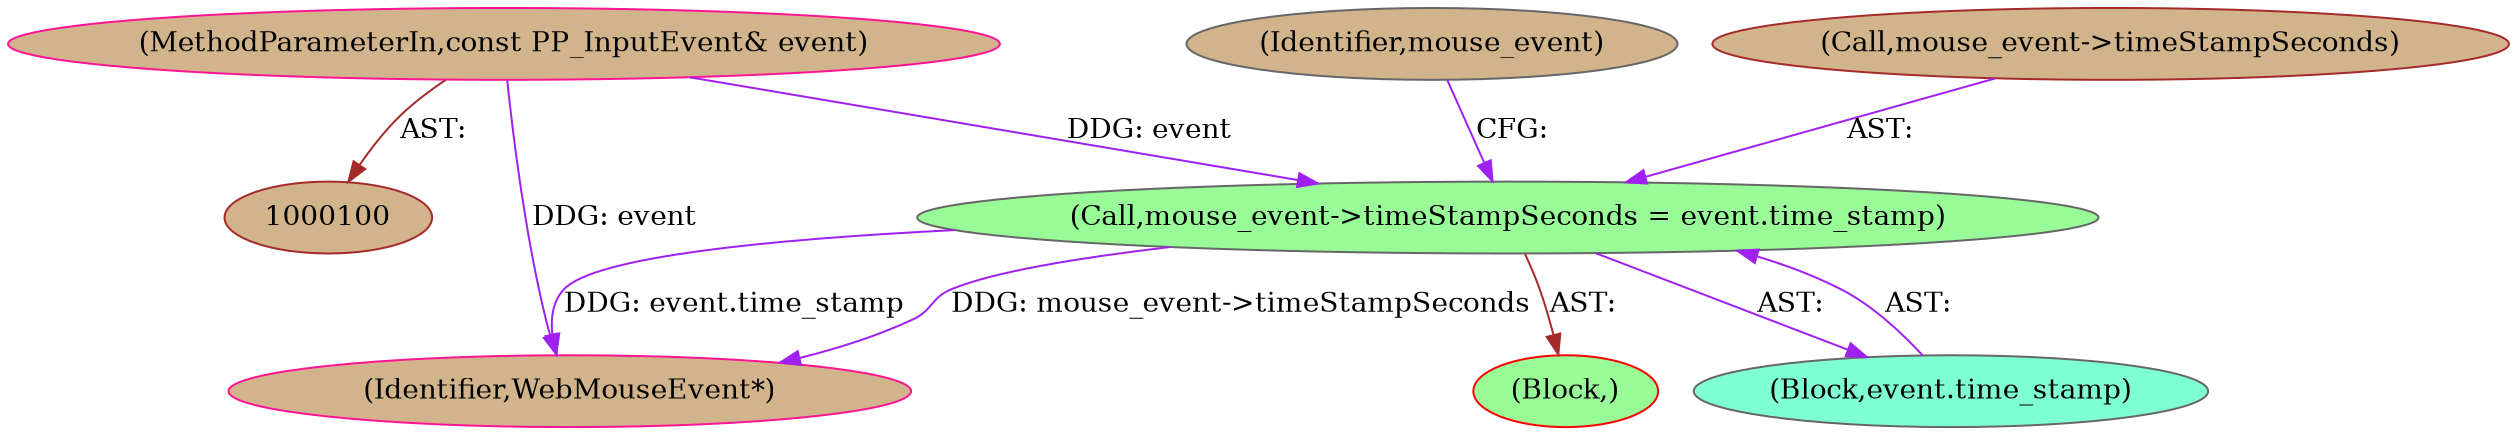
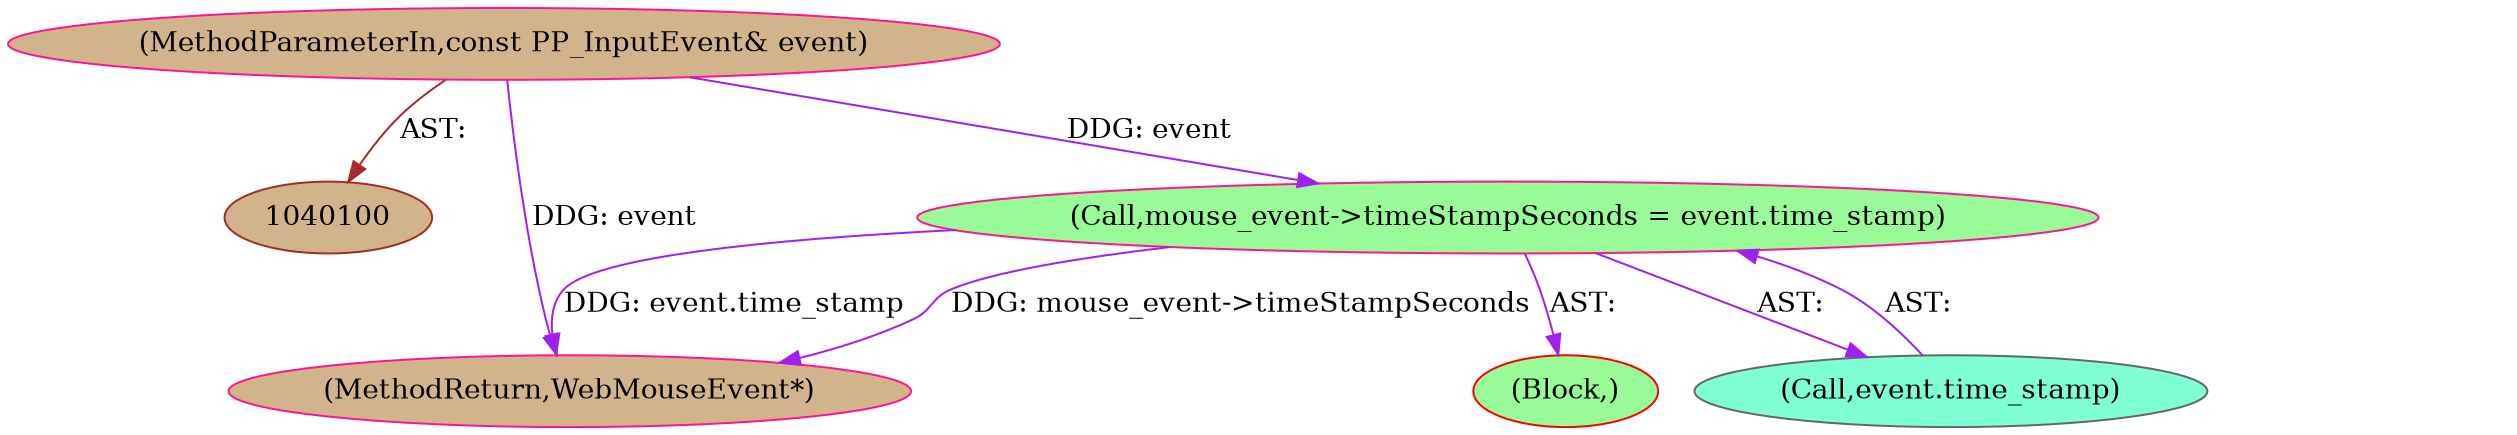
node "(Identifier,mouse_event)": removed
node "(Call,mouse_event->timeStampSeconds)": removed
node "1000100": label "1000100" -> "1040100"
node "(Call,mouse_event->timeStampSeconds = event.time_stamp)": color gray40 -> deeppink
edge "(Call,mouse_event->timeStampSeconds = event.time_stamp)" -> "(Block,)": color brown -> purple
node "(Identifier,WebMouseEvent*)": label "(Identifier,WebMouseEvent*)" -> "(MethodReturn,WebMouseEvent*)"
node "(Block,event.time_stamp)": label "(Block,event.time_stamp)" -> "(Call,event.time_stamp)"
